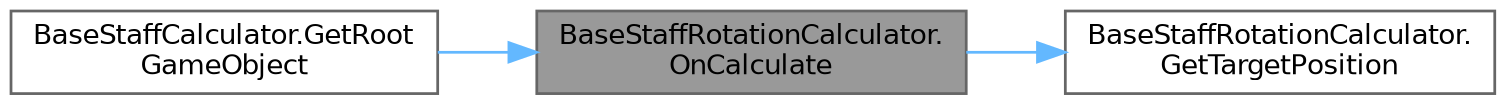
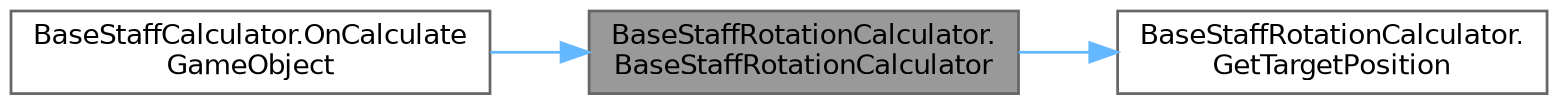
node "BaseStaffCalculator.GetRoot GameObject": label "BaseStaffCalculator.GetRoot GameObject" -> "BaseStaffCalculator.OnCalculate GameObject"
node "BaseStaffRotationCalculator. OnCalculate": label "BaseStaffRotationCalculator. OnCalculate" -> "BaseStaffRotationCalculator. BaseStaffRotationCalculator"
